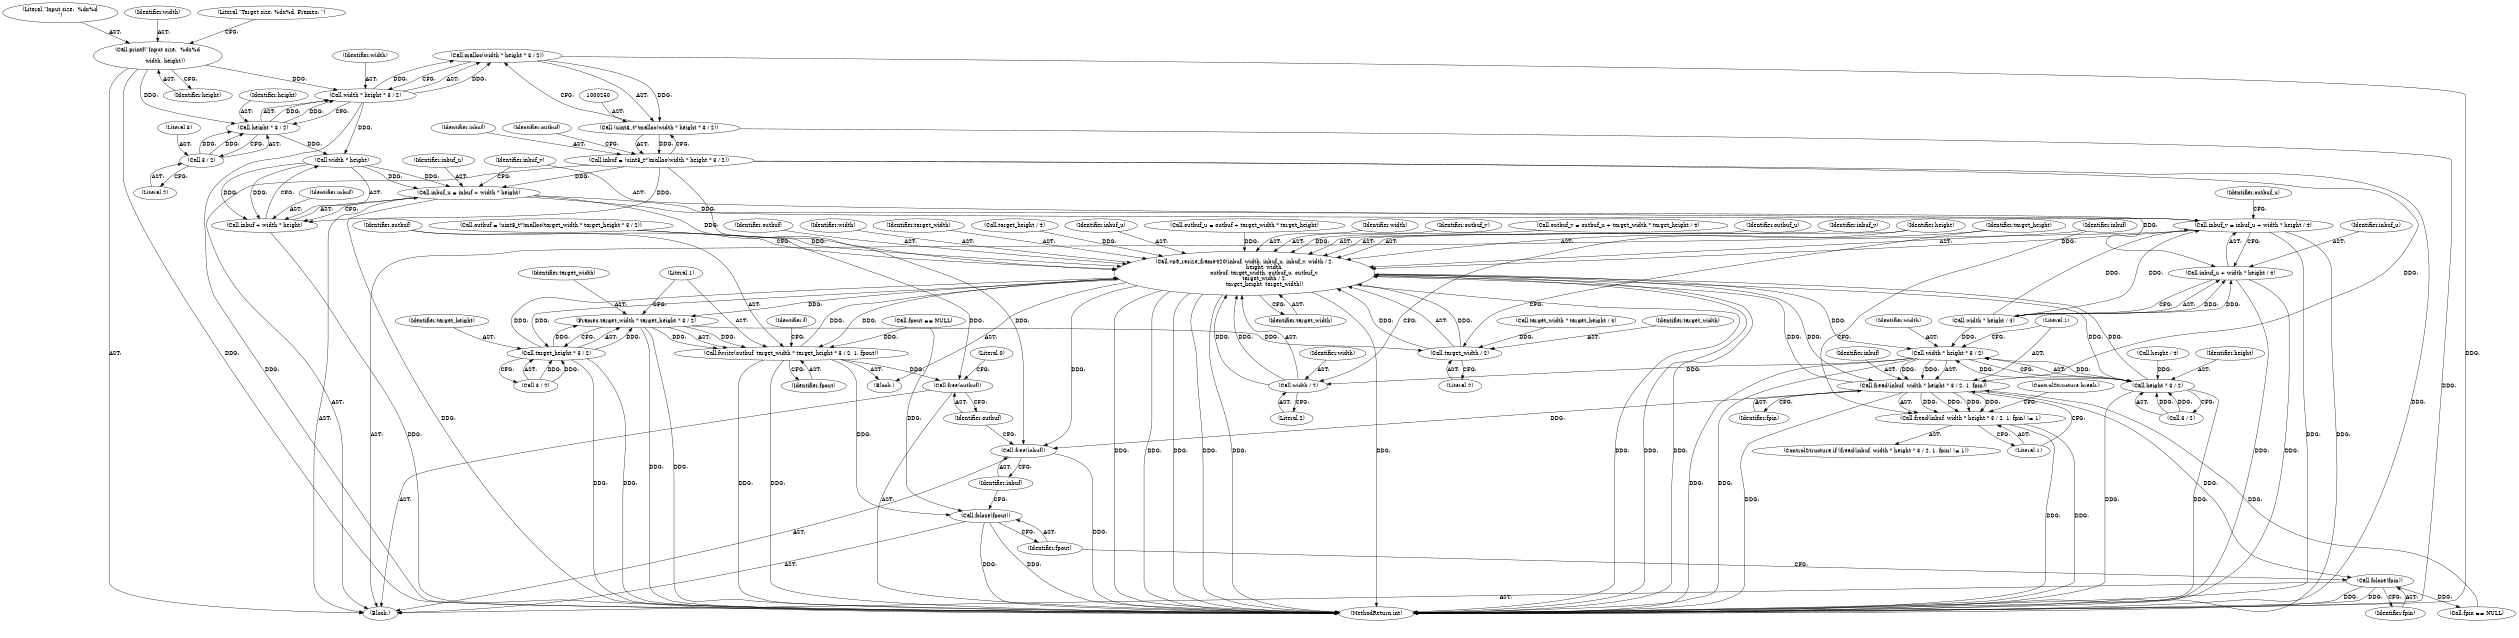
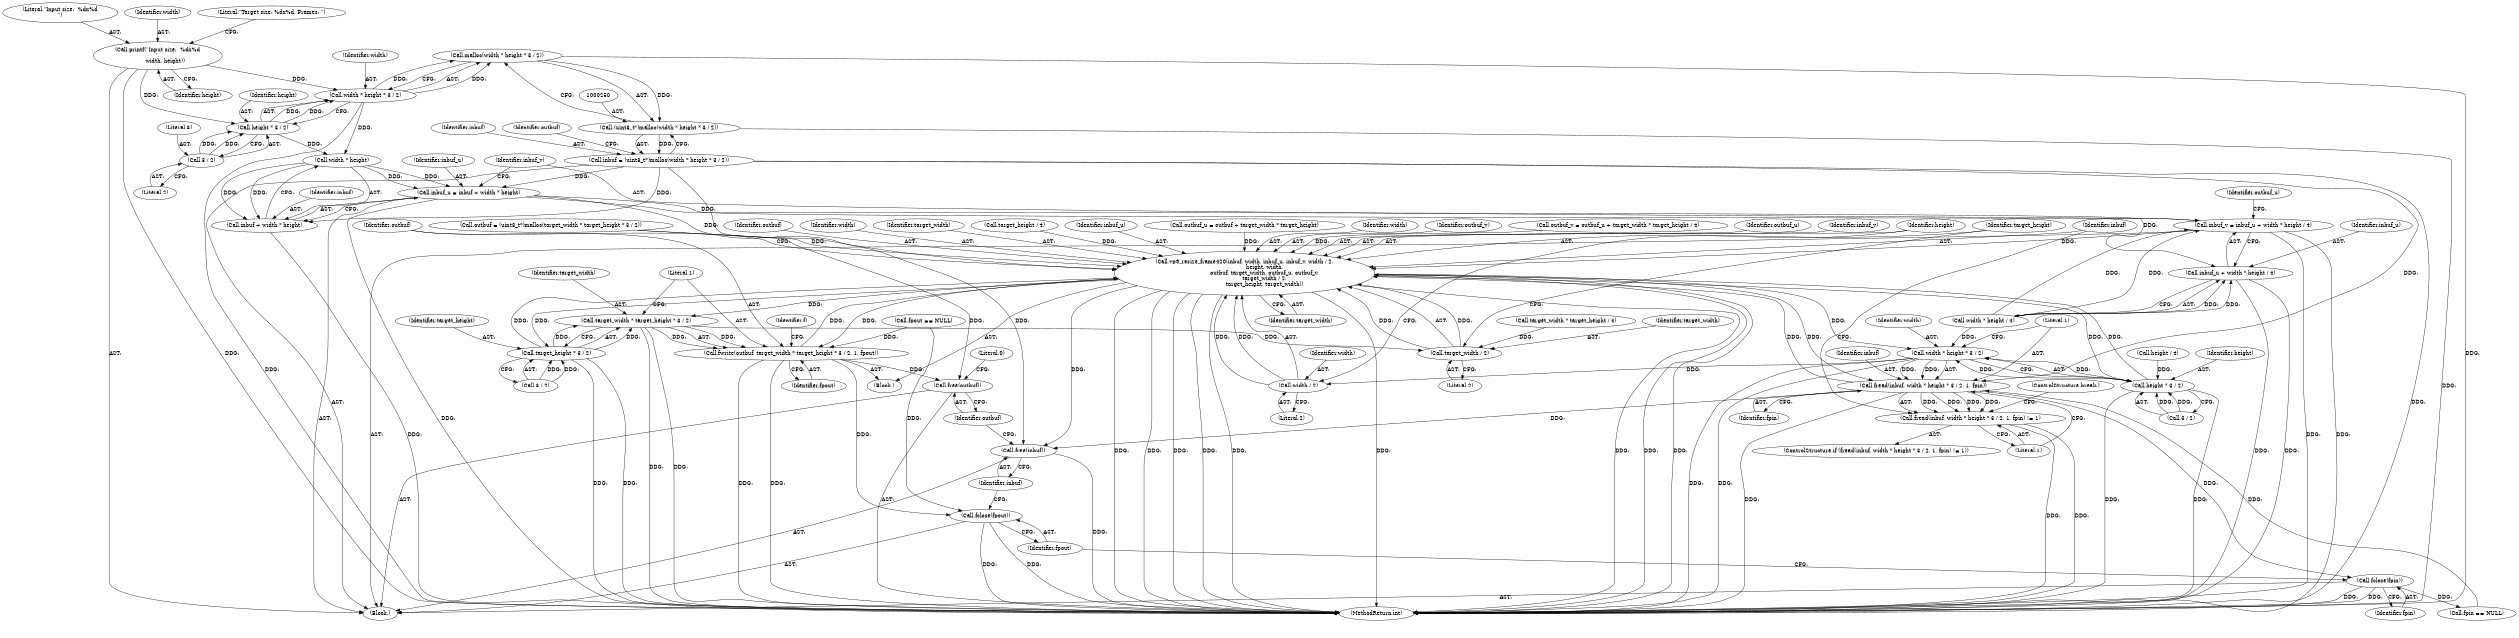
node "(Frames,target_width * target_height * 3 / 2)": label "(Frames,target_width * target_height * 3 / 2)" -> "(Call,target_width * target_height * 3 / 2)"
